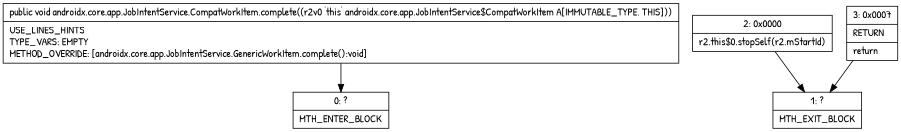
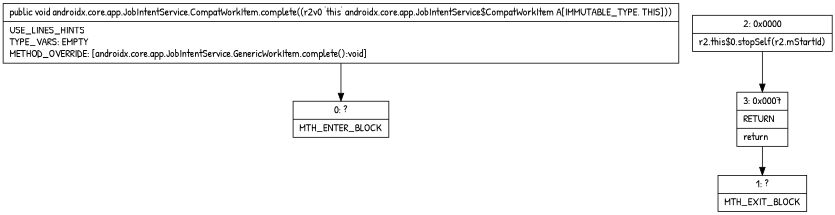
edge "2: 0x0000" -> "1: ?": now "2: 0x0000" -> "3: 0x0007"
